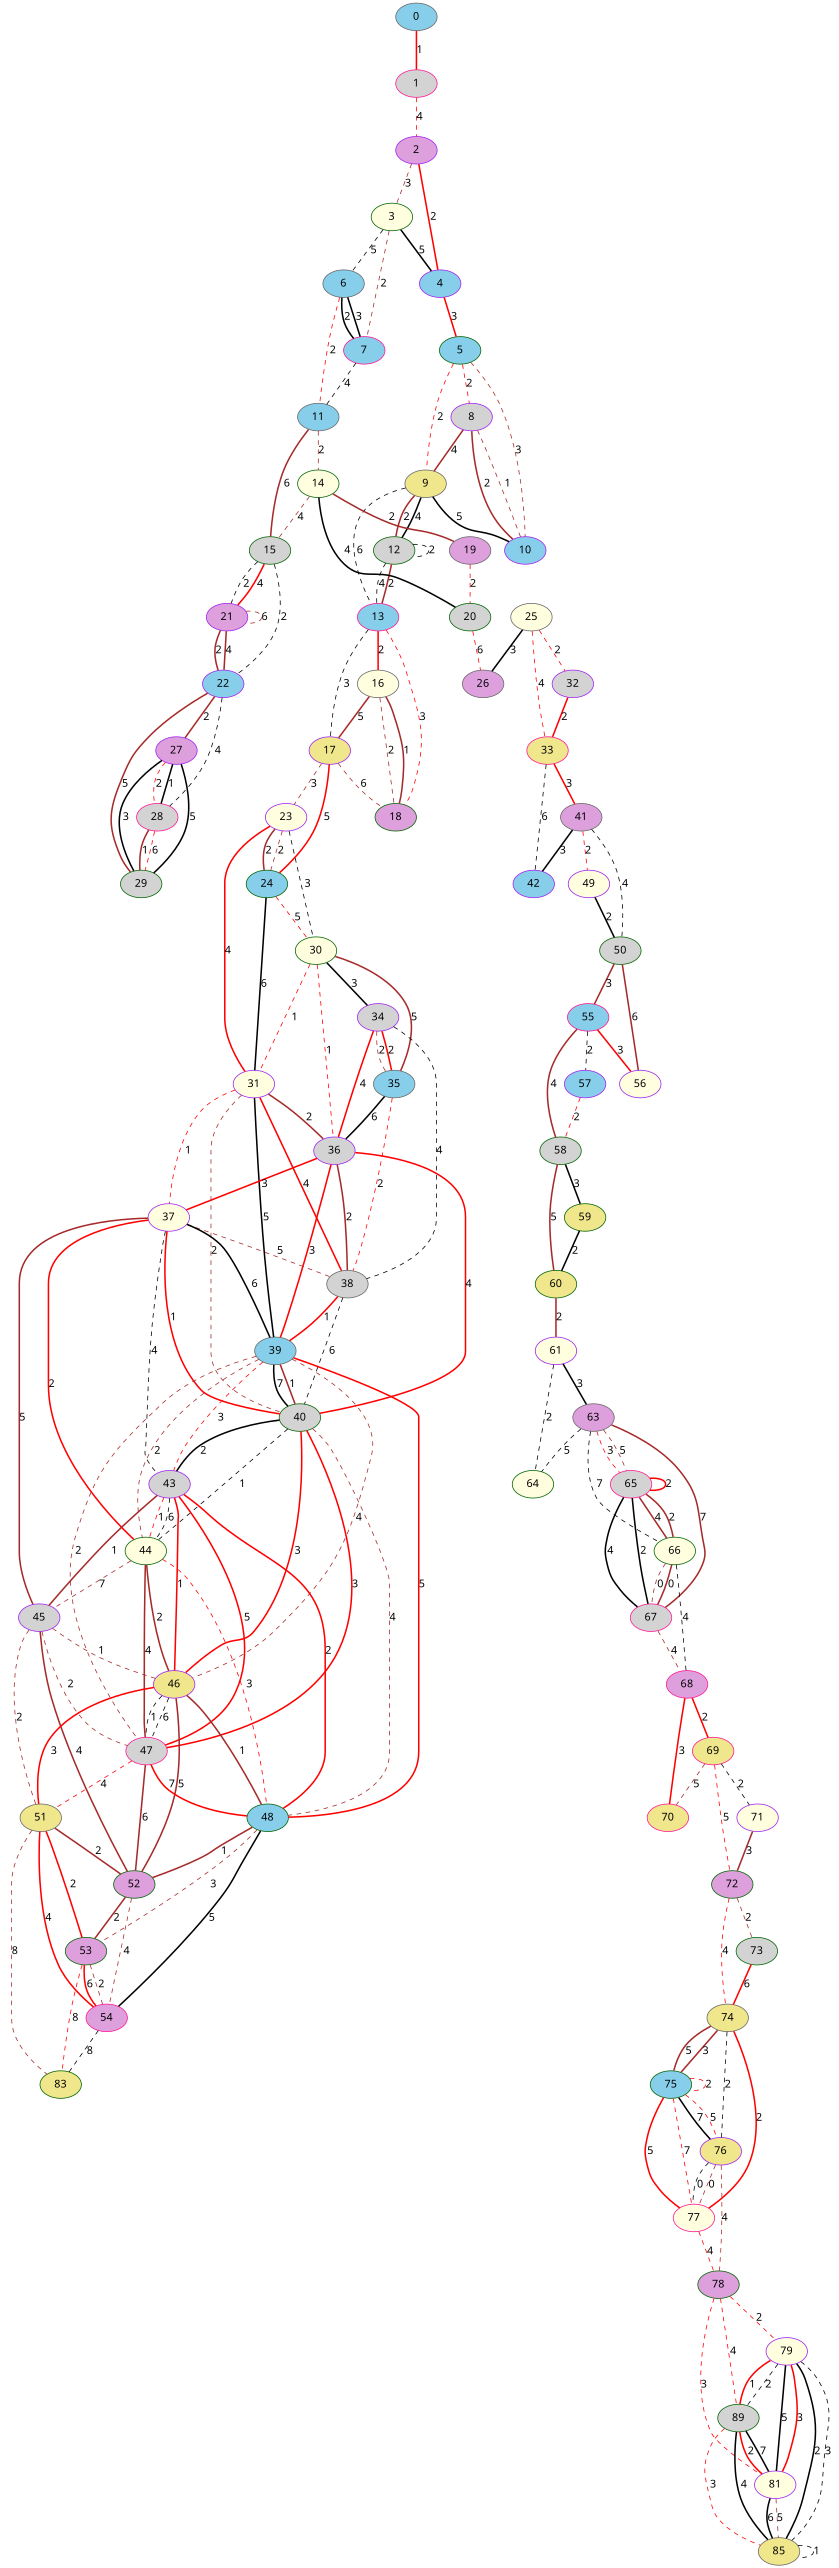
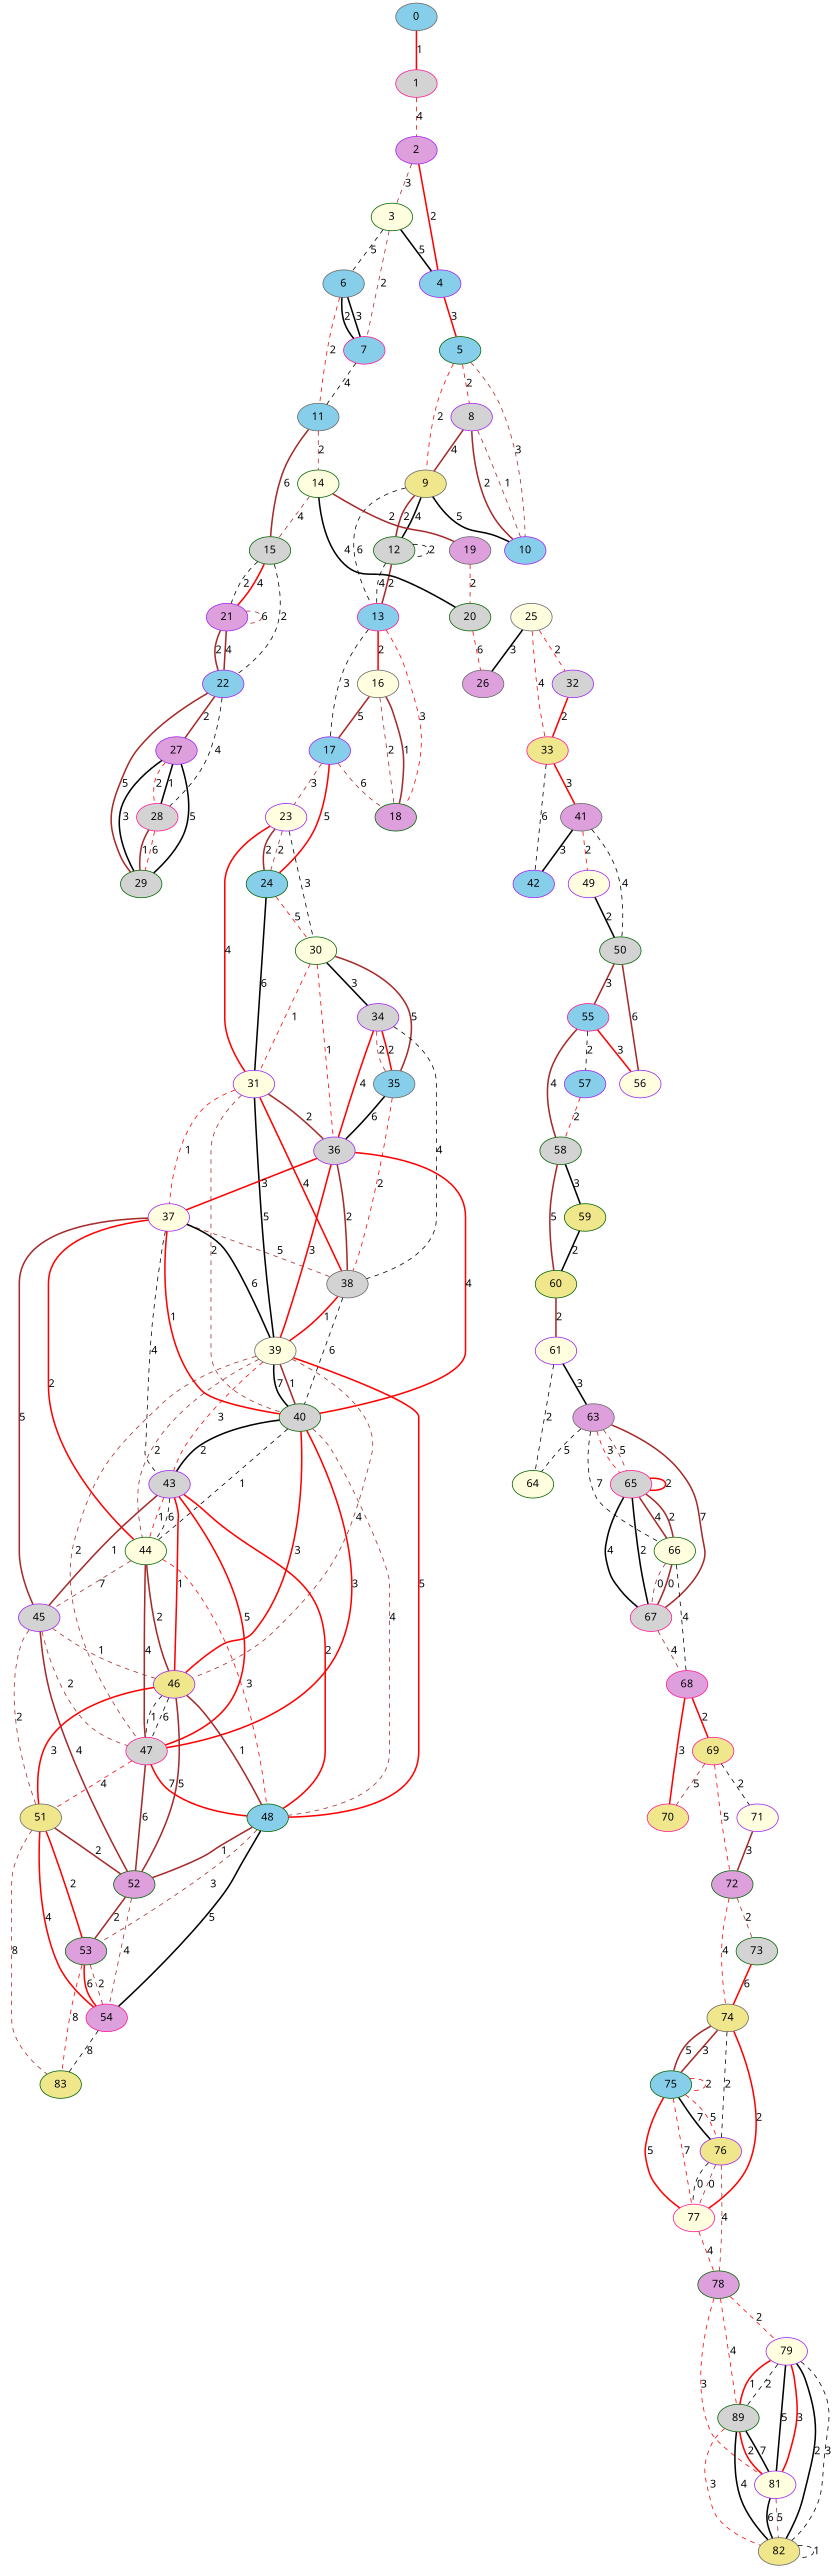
node "17": fillcolor khaki -> skyblue
node "39": fillcolor skyblue -> lightyellow
node "85": label "85" -> "82"
